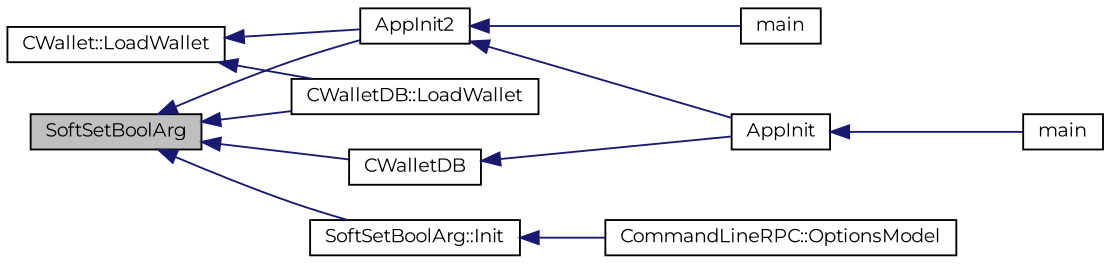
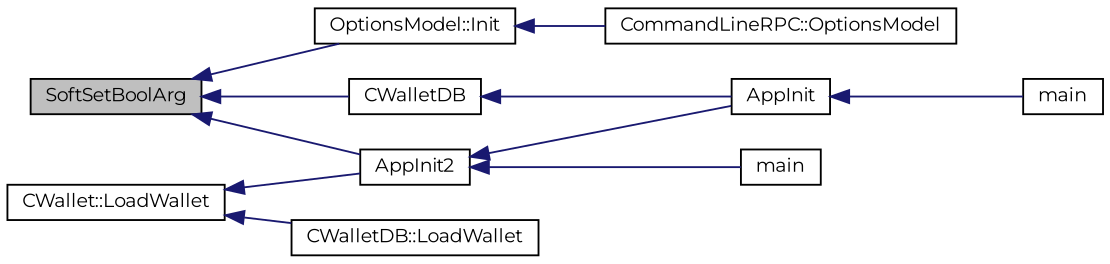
edge "CWalletDB::LoadWallet" -> "SoftSetBoolArg": removed
node "SoftSetBoolArg::Init": label "SoftSetBoolArg::Init" -> "OptionsModel::Init"
